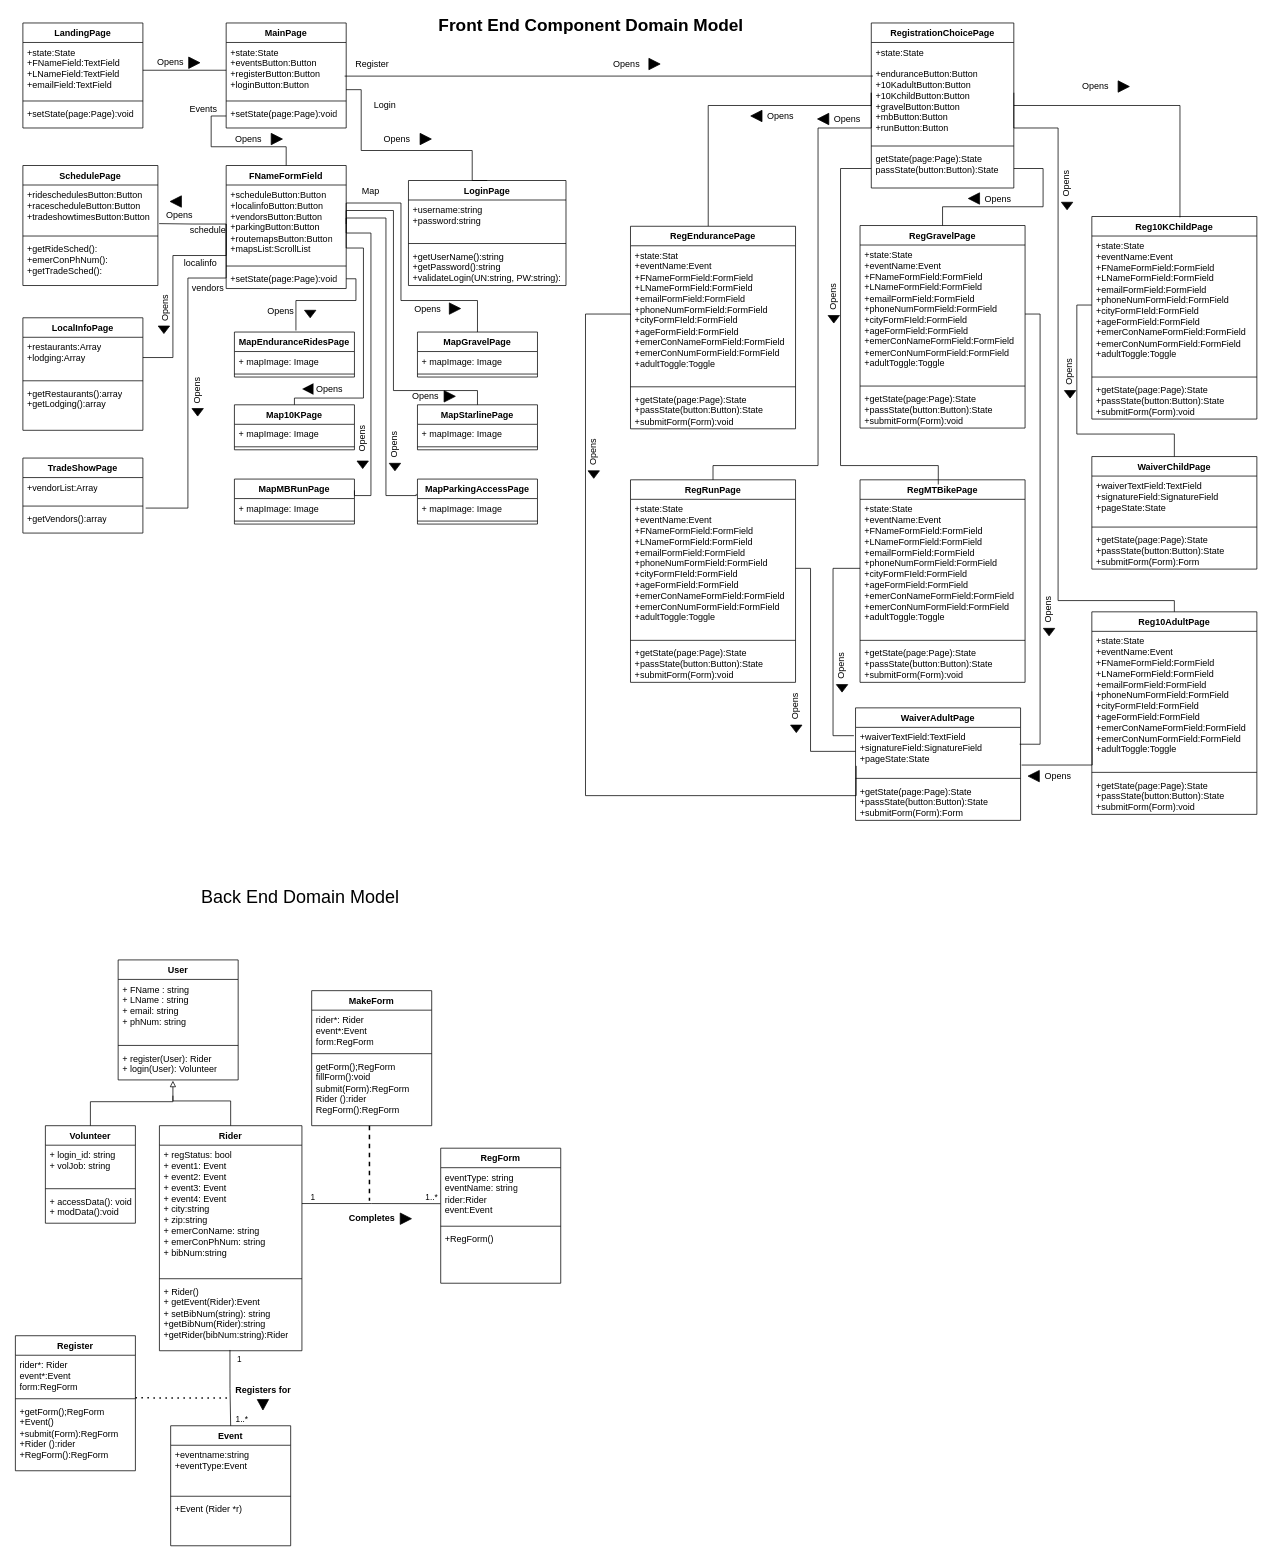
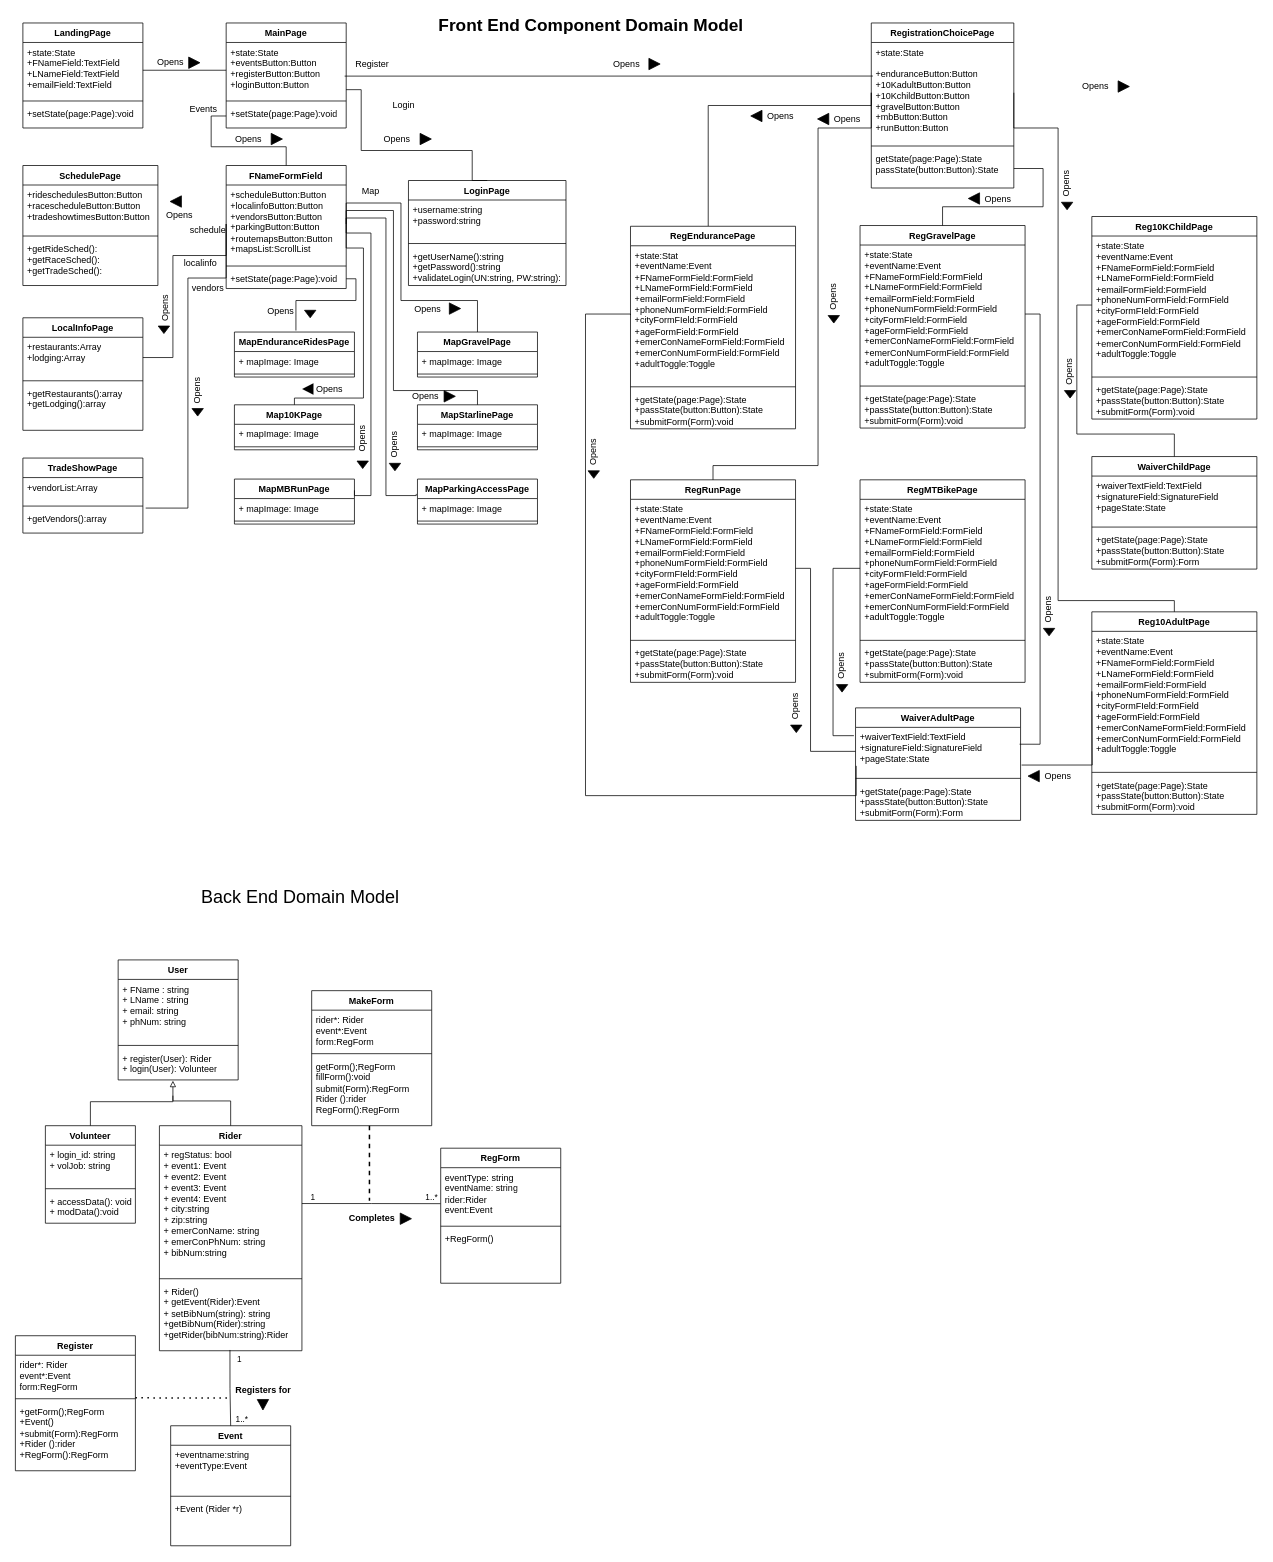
node "Login": moved (385, 105) -> (404, 105)
edge "RegistrationChoicePage" -- "Reg10KChildPage": removed
edge "+rideschedulesButton:Button +racescheduleButton:Button +tradeshowtimesButton:Button" -- "+scheduleButton:Button +localinfoButton:Button +vendorsButton:Button +parkingButton:Button +routemapsButton:Button +mapsList:ScrollList": removed
node "+getRideSched(): +emerConPhNum(): +getTradeSched():": label "+getRideSched(): +emerConPhNum(): +getTradeSched():" -> "+getRideSched(): +getRaceSched(): +getTradeSched():"
edge "getState(page:Page):State passState(button:Button):State" -- "RegMTBikePage": removed
